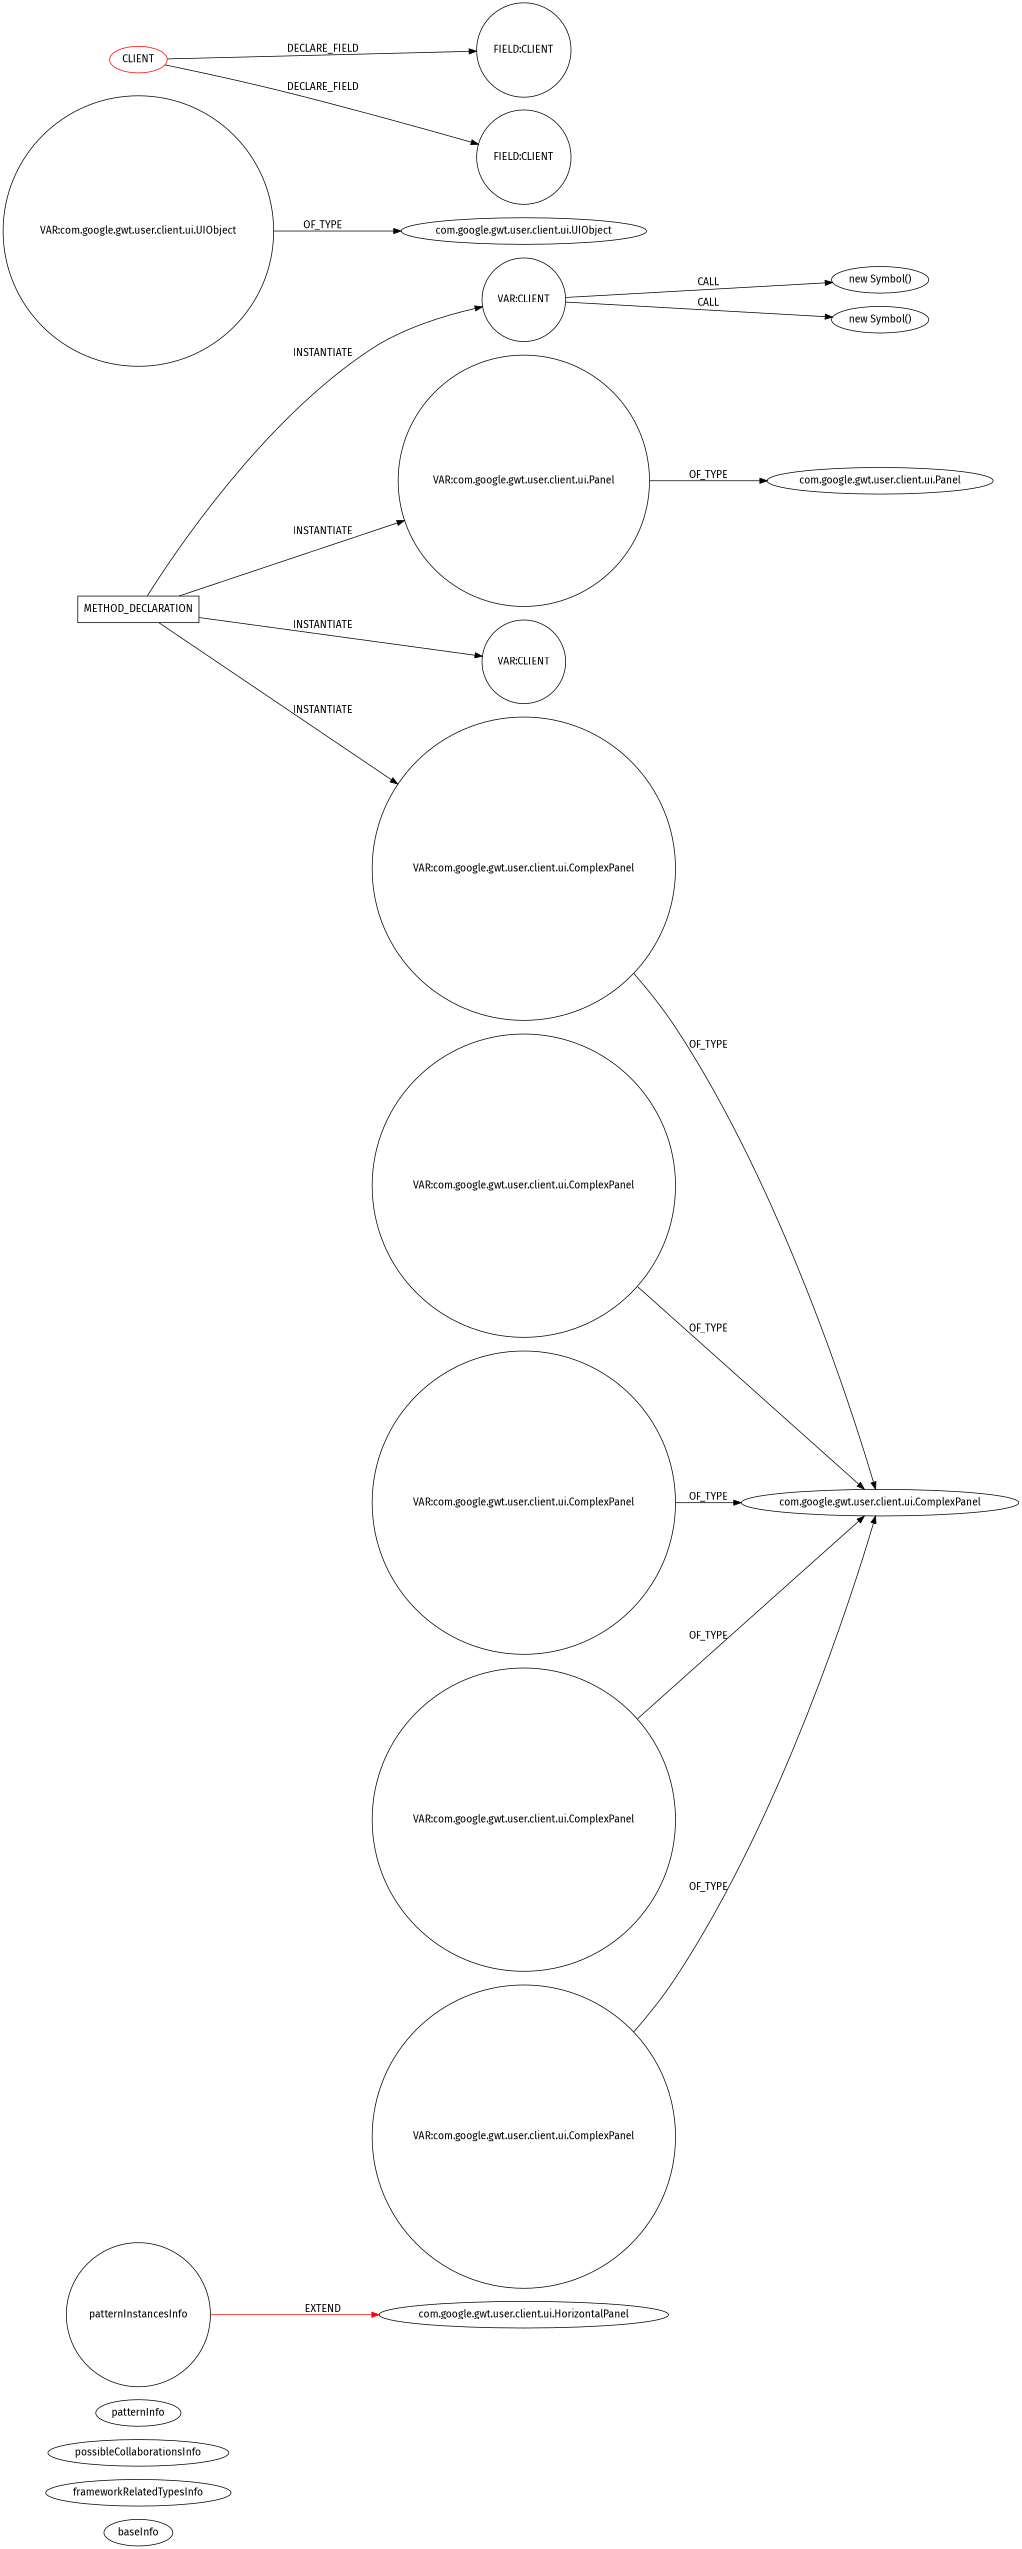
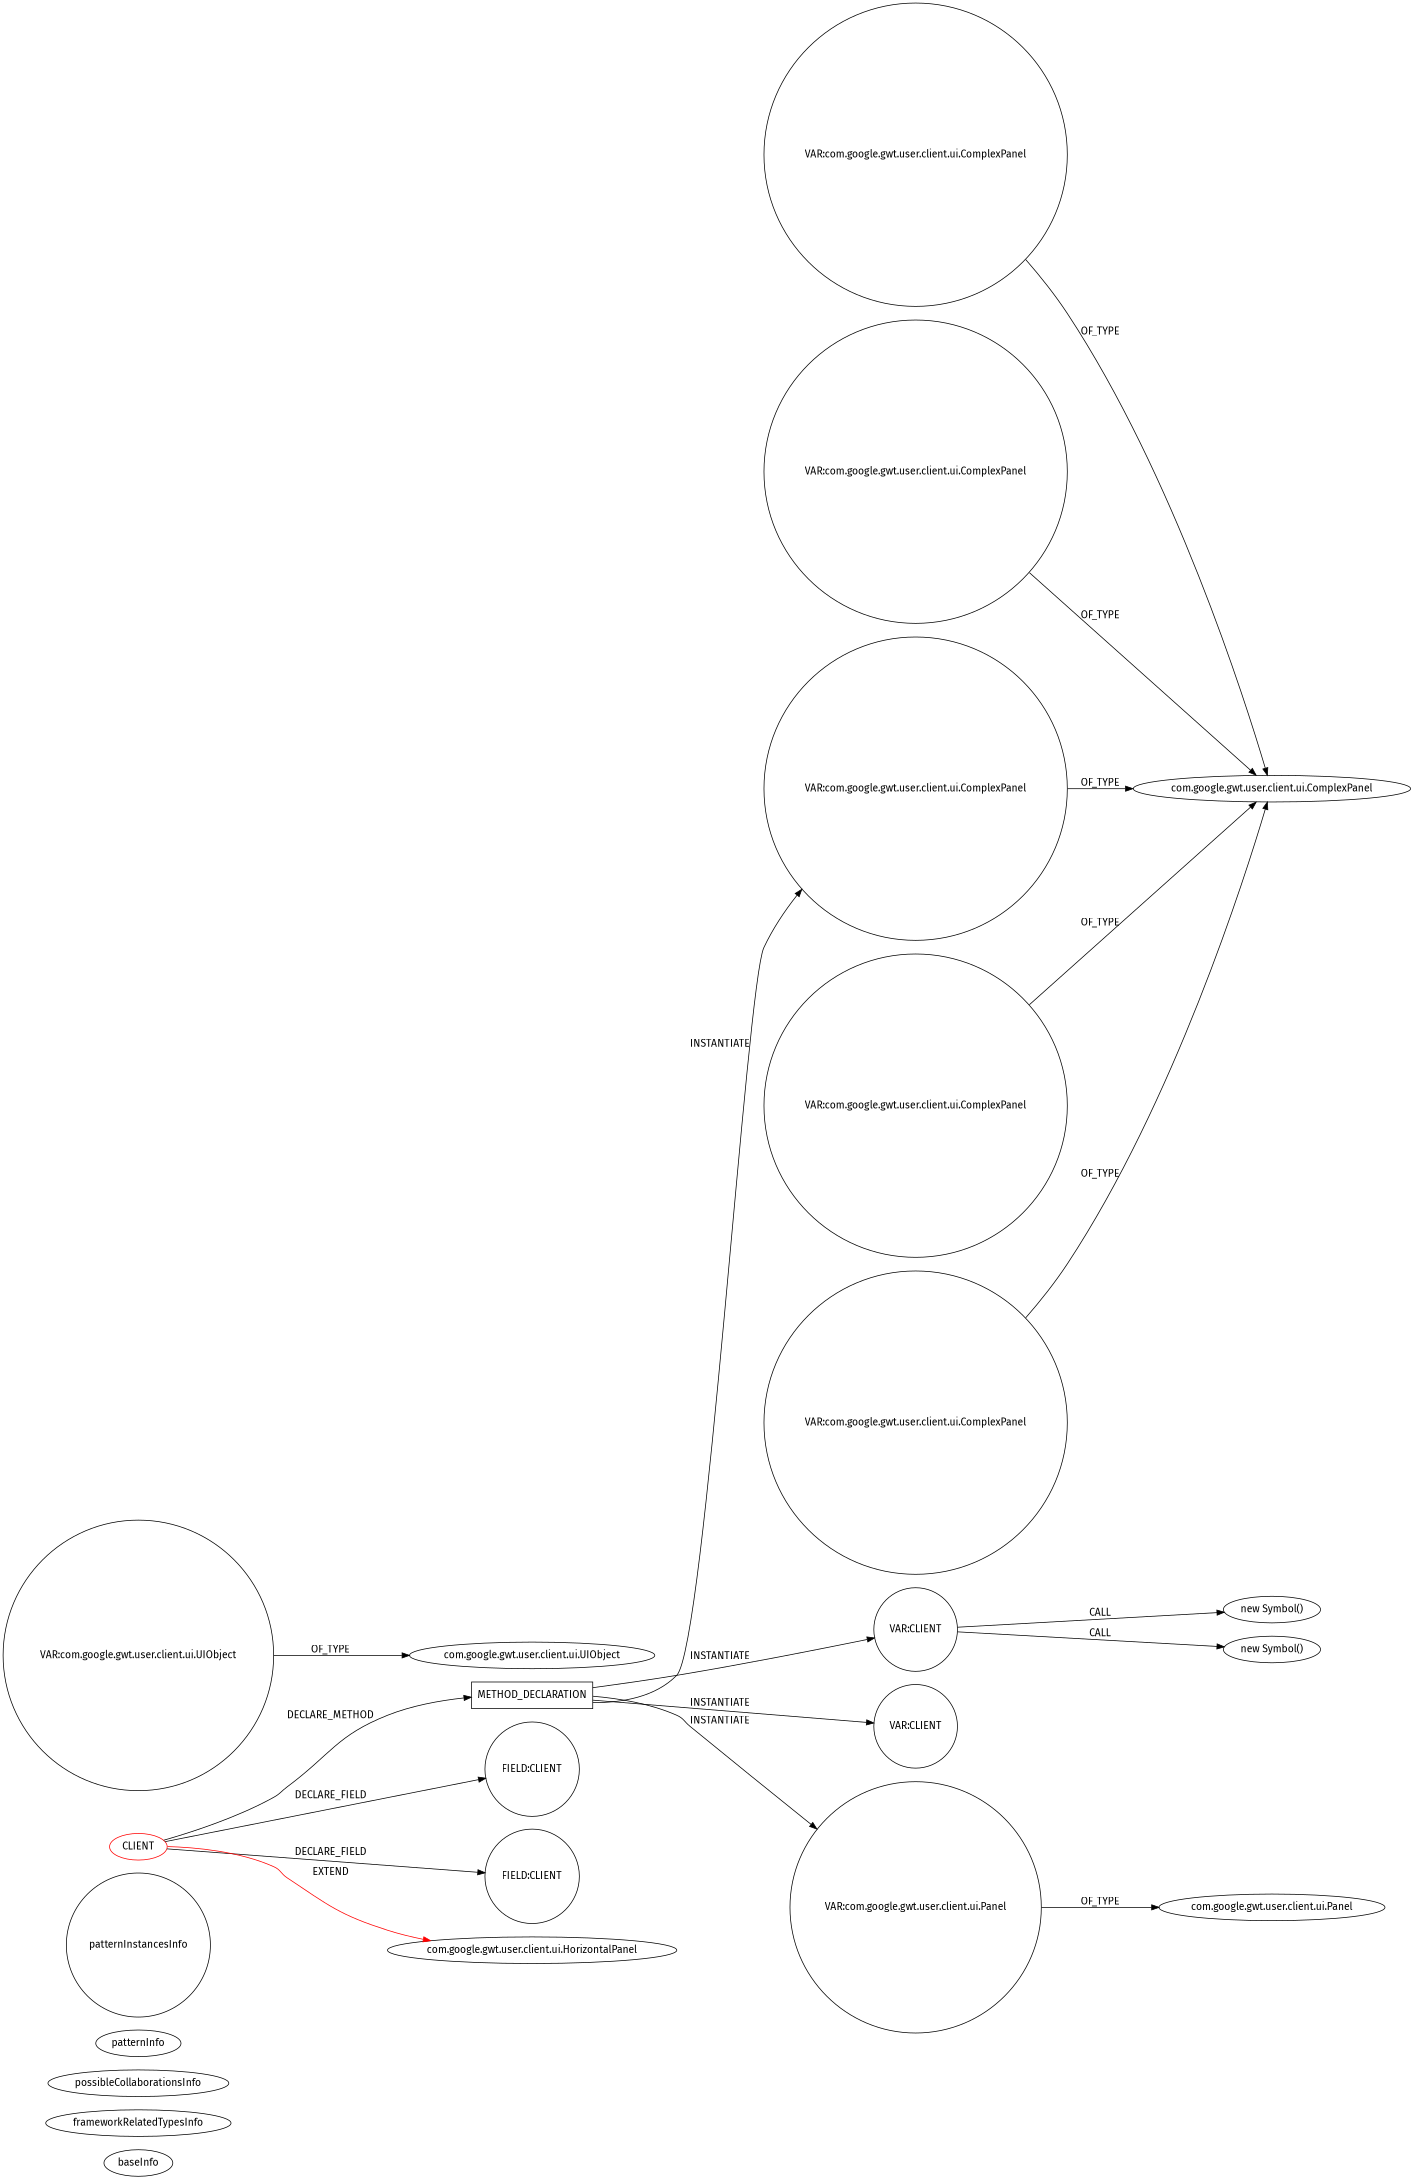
edge "CLIENT" -> "METHOD_DECLARATION": added, label "DECLARE_METHOD"
edge "patternInstancesInfo" -> "com.google.gwt.user.client.ui.HorizontalPanel": now "CLIENT" -> "com.google.gwt.user.client.ui.HorizontalPanel"
